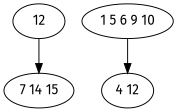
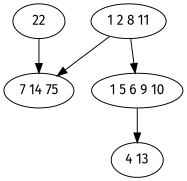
node "12": label "12" -> "22"
node "1 2 8 11": added
node "7 14 15": label "7 14 15" -> "7 14 75"
node "4 12": label "4 12" -> "4 13"
